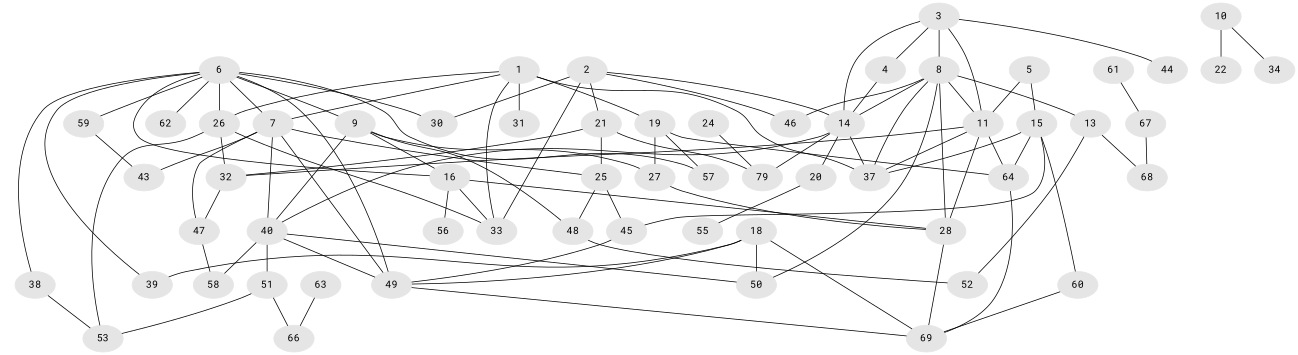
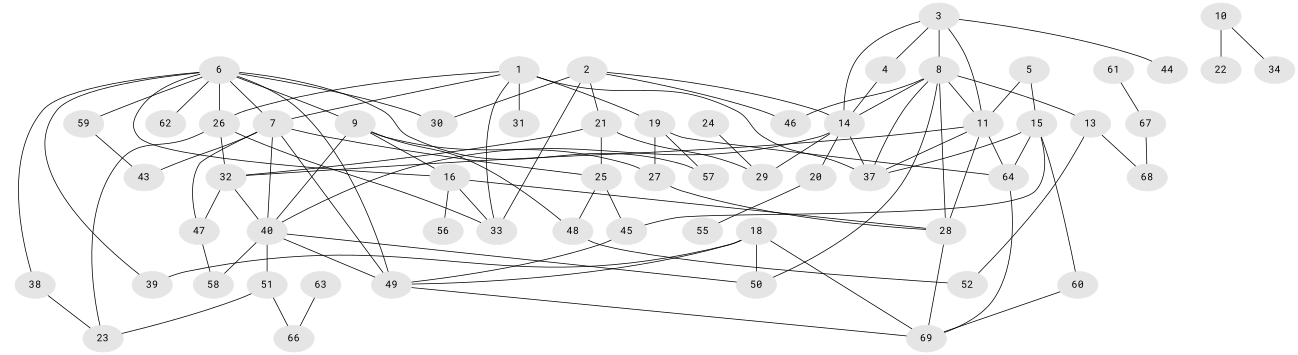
node "79": label "79" -> "29"
edge "32" -- "40": added
node "53": label "53" -> "23"
